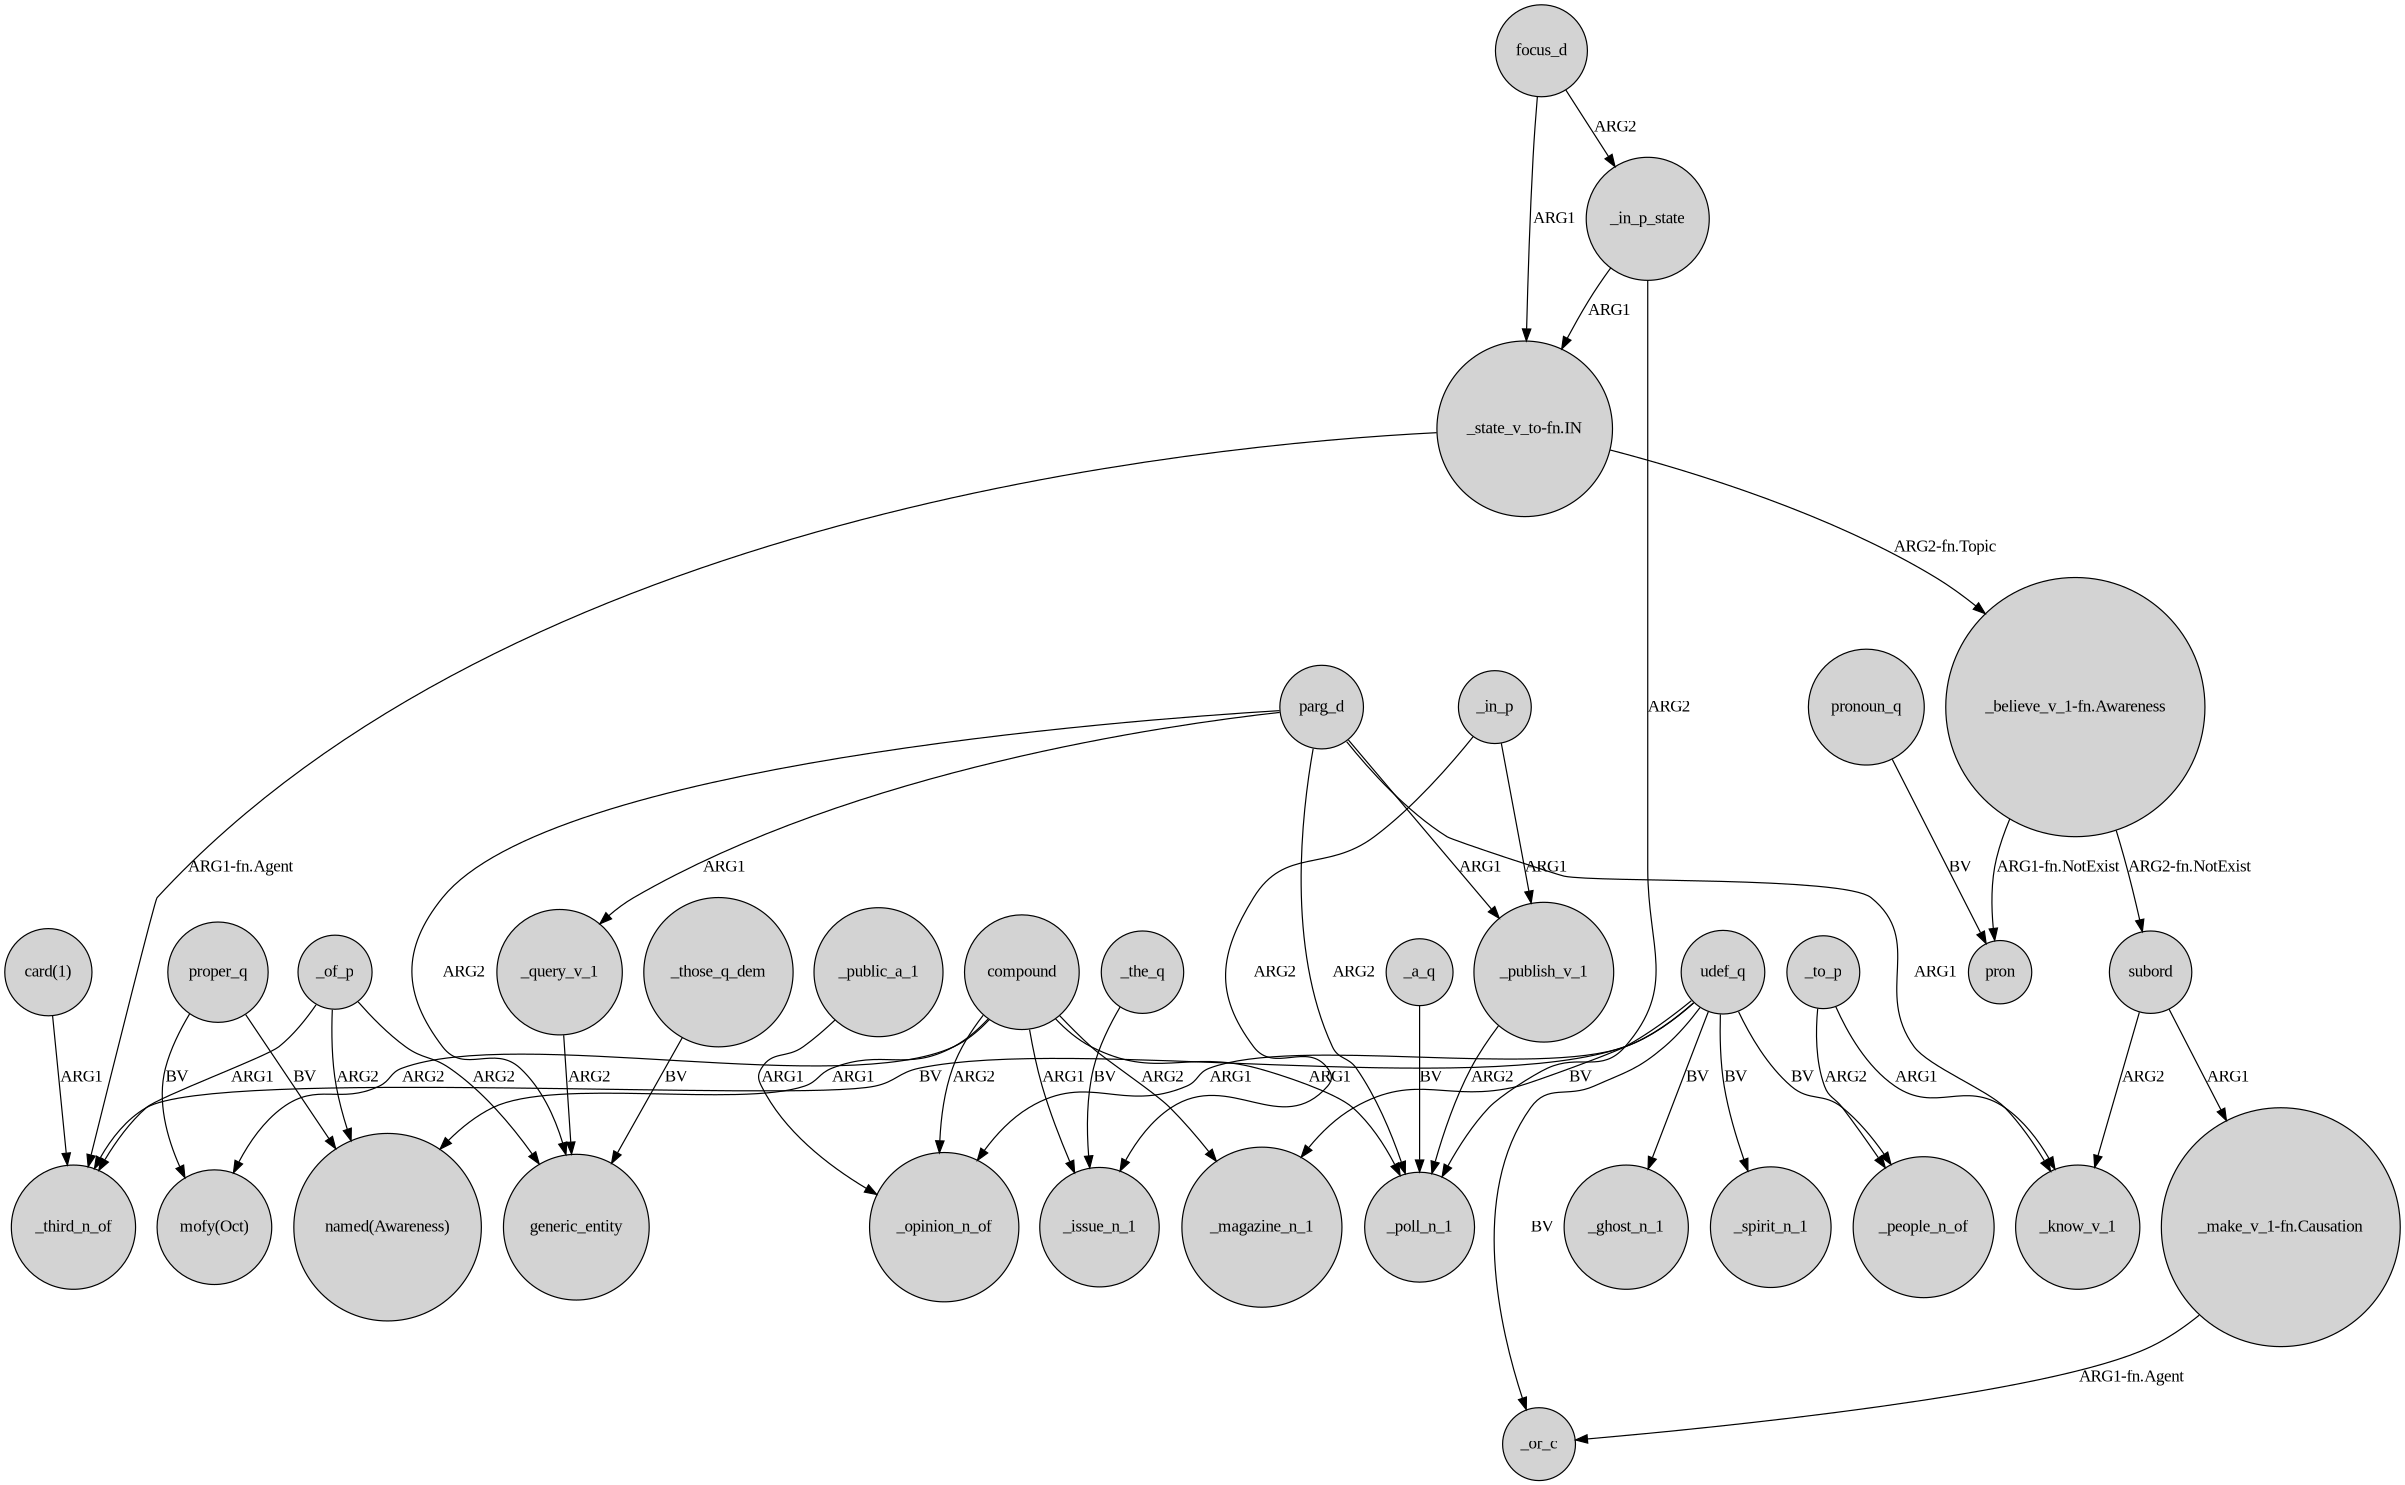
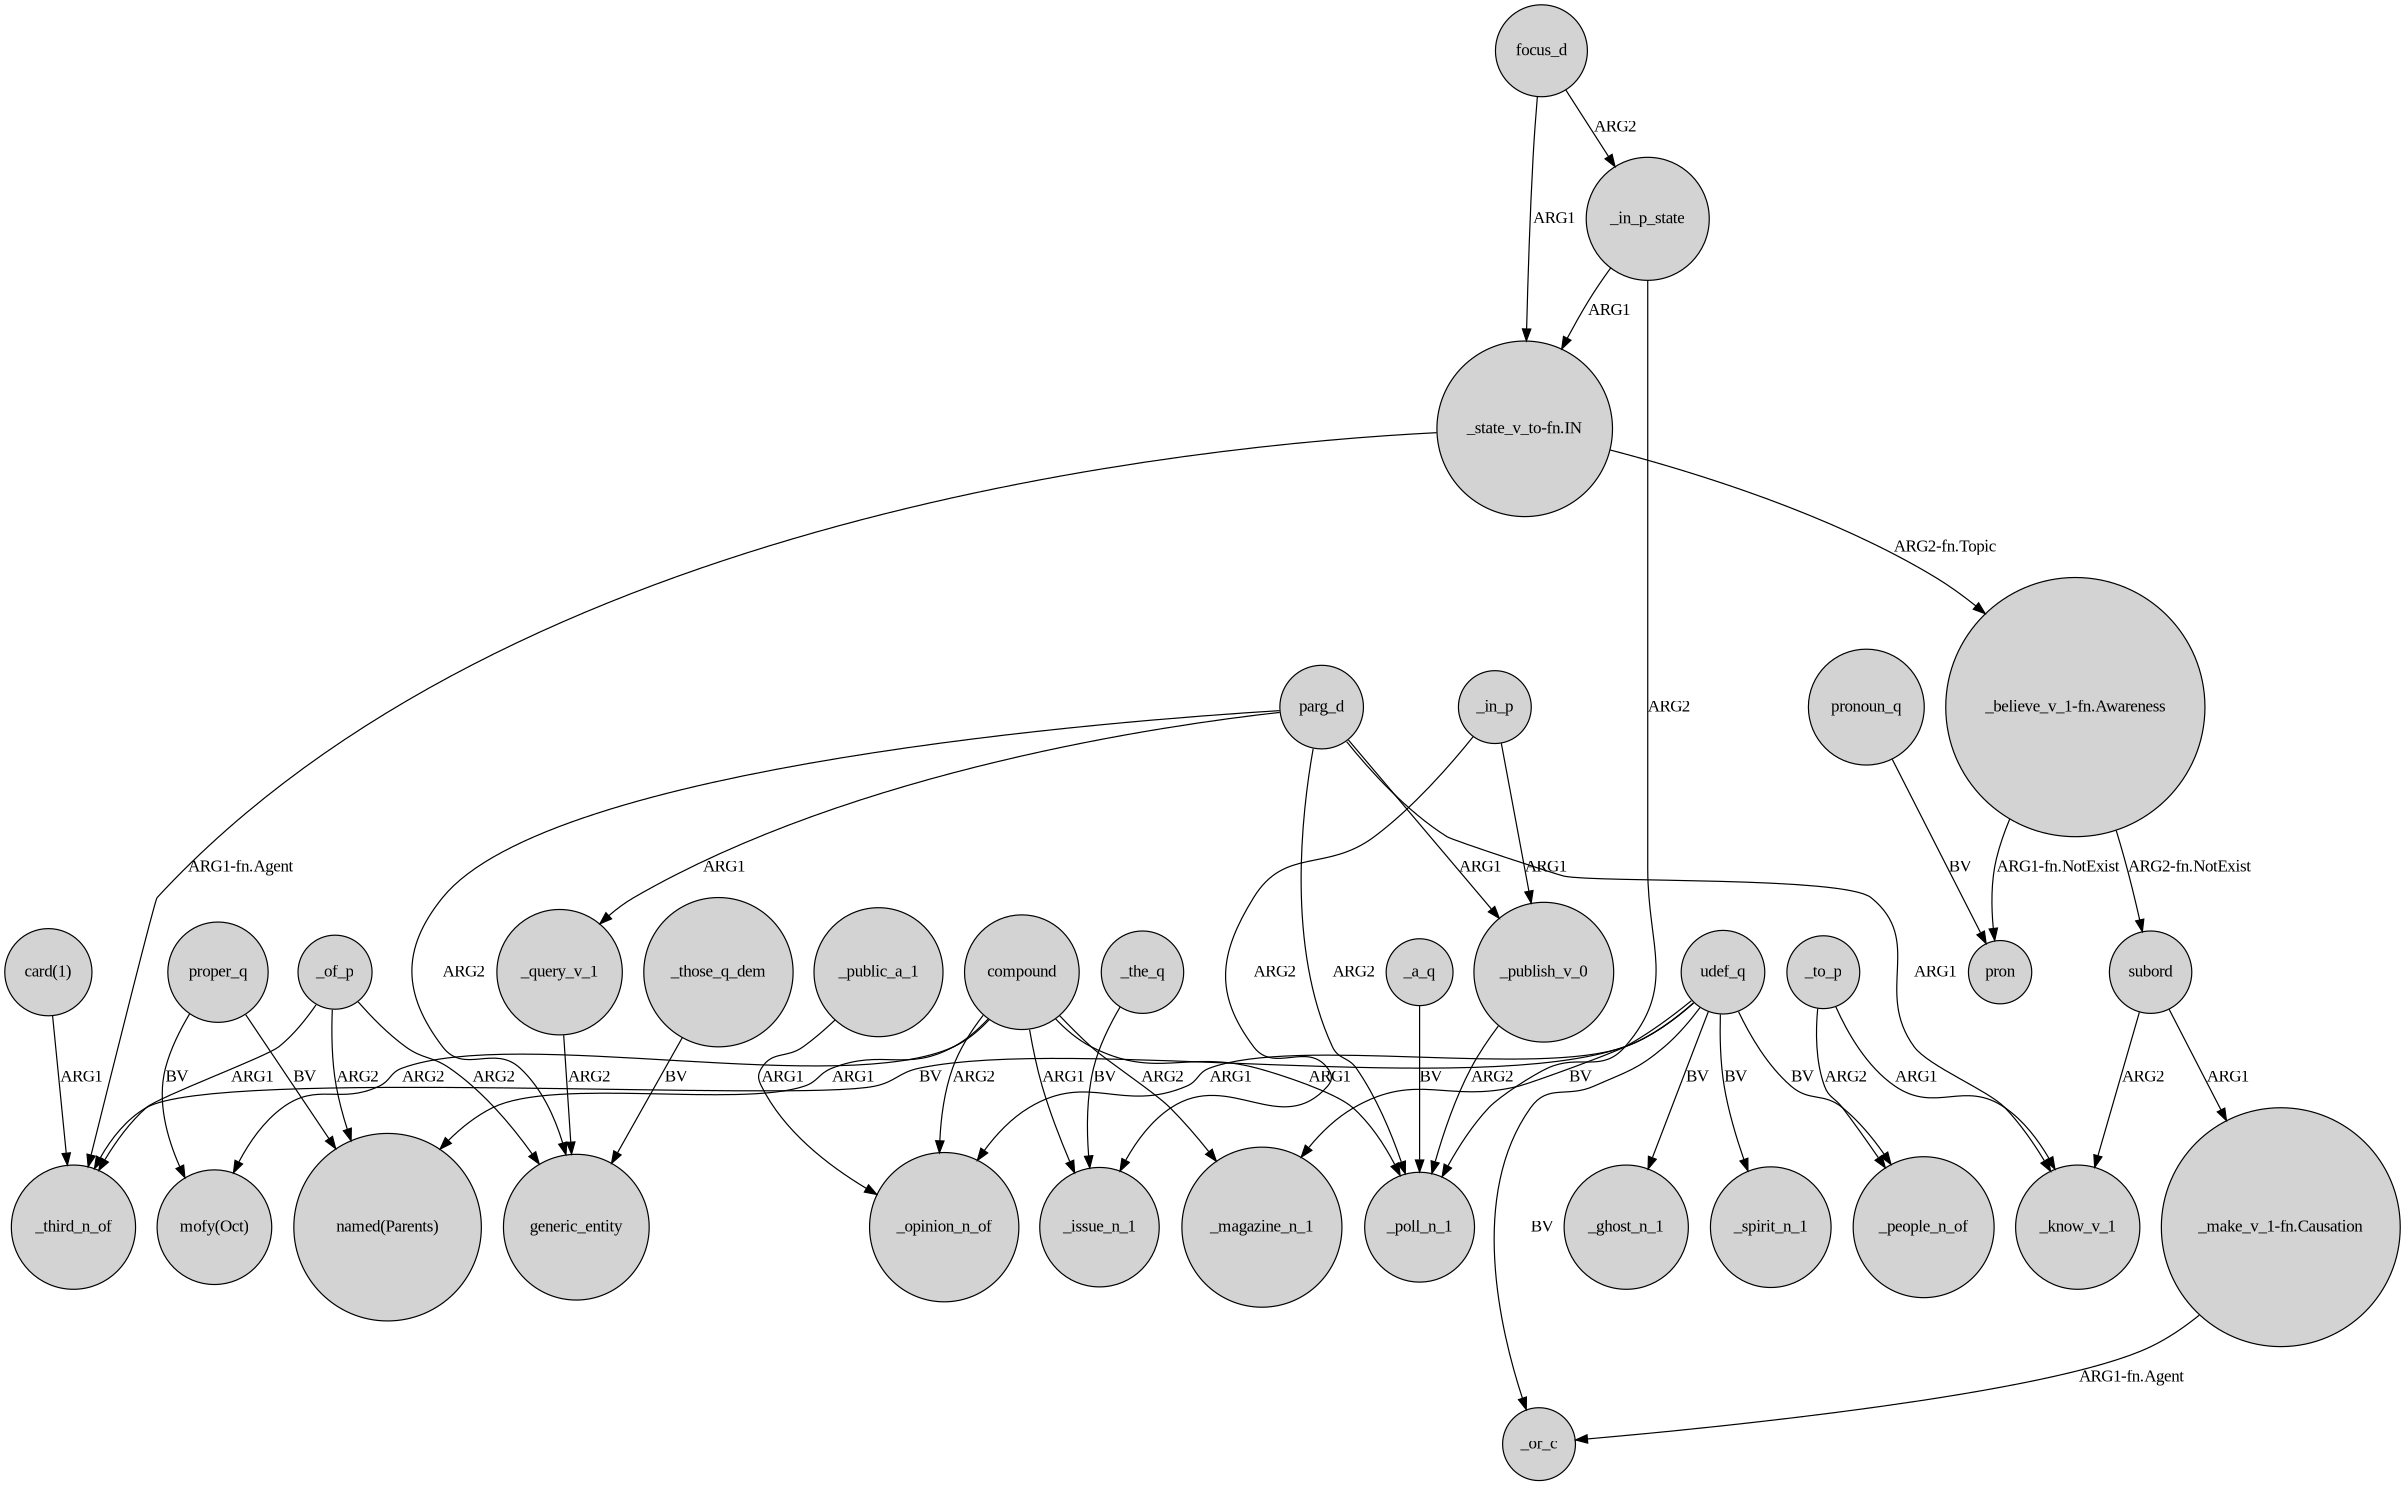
node "_publish_v_1": label "_publish_v_1" -> "_publish_v_0"
node "named(Awareness)": label "named(Awareness)" -> "named(Parents)"
